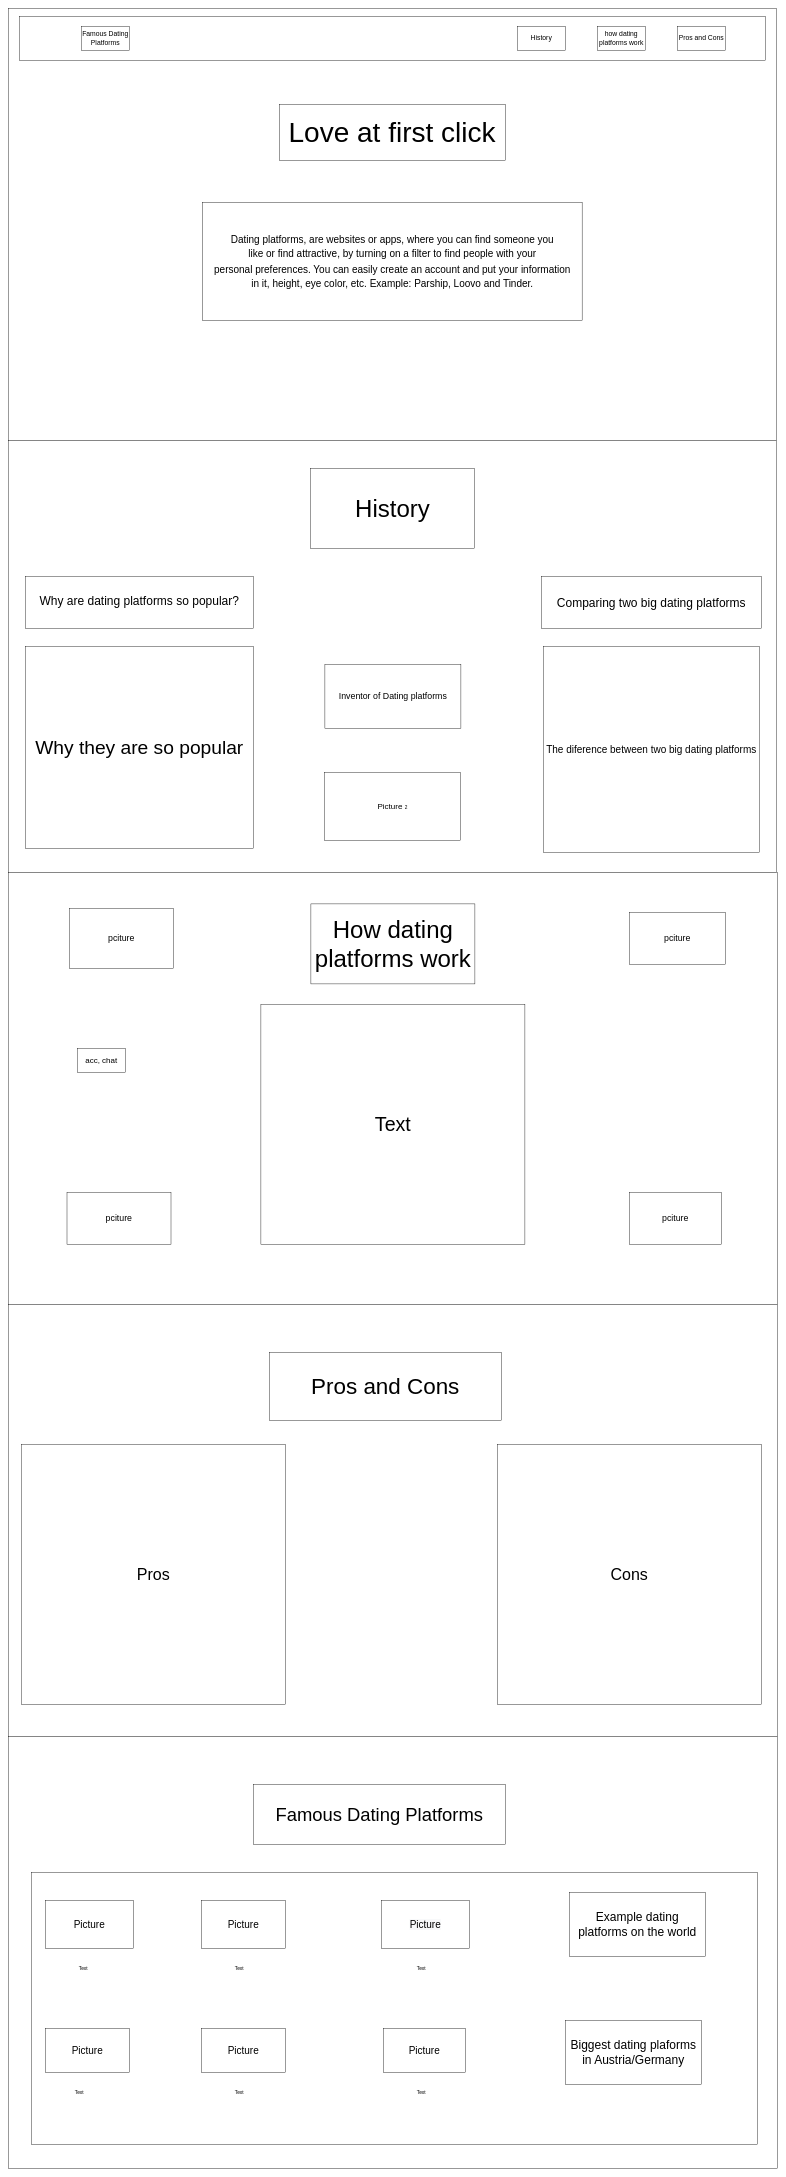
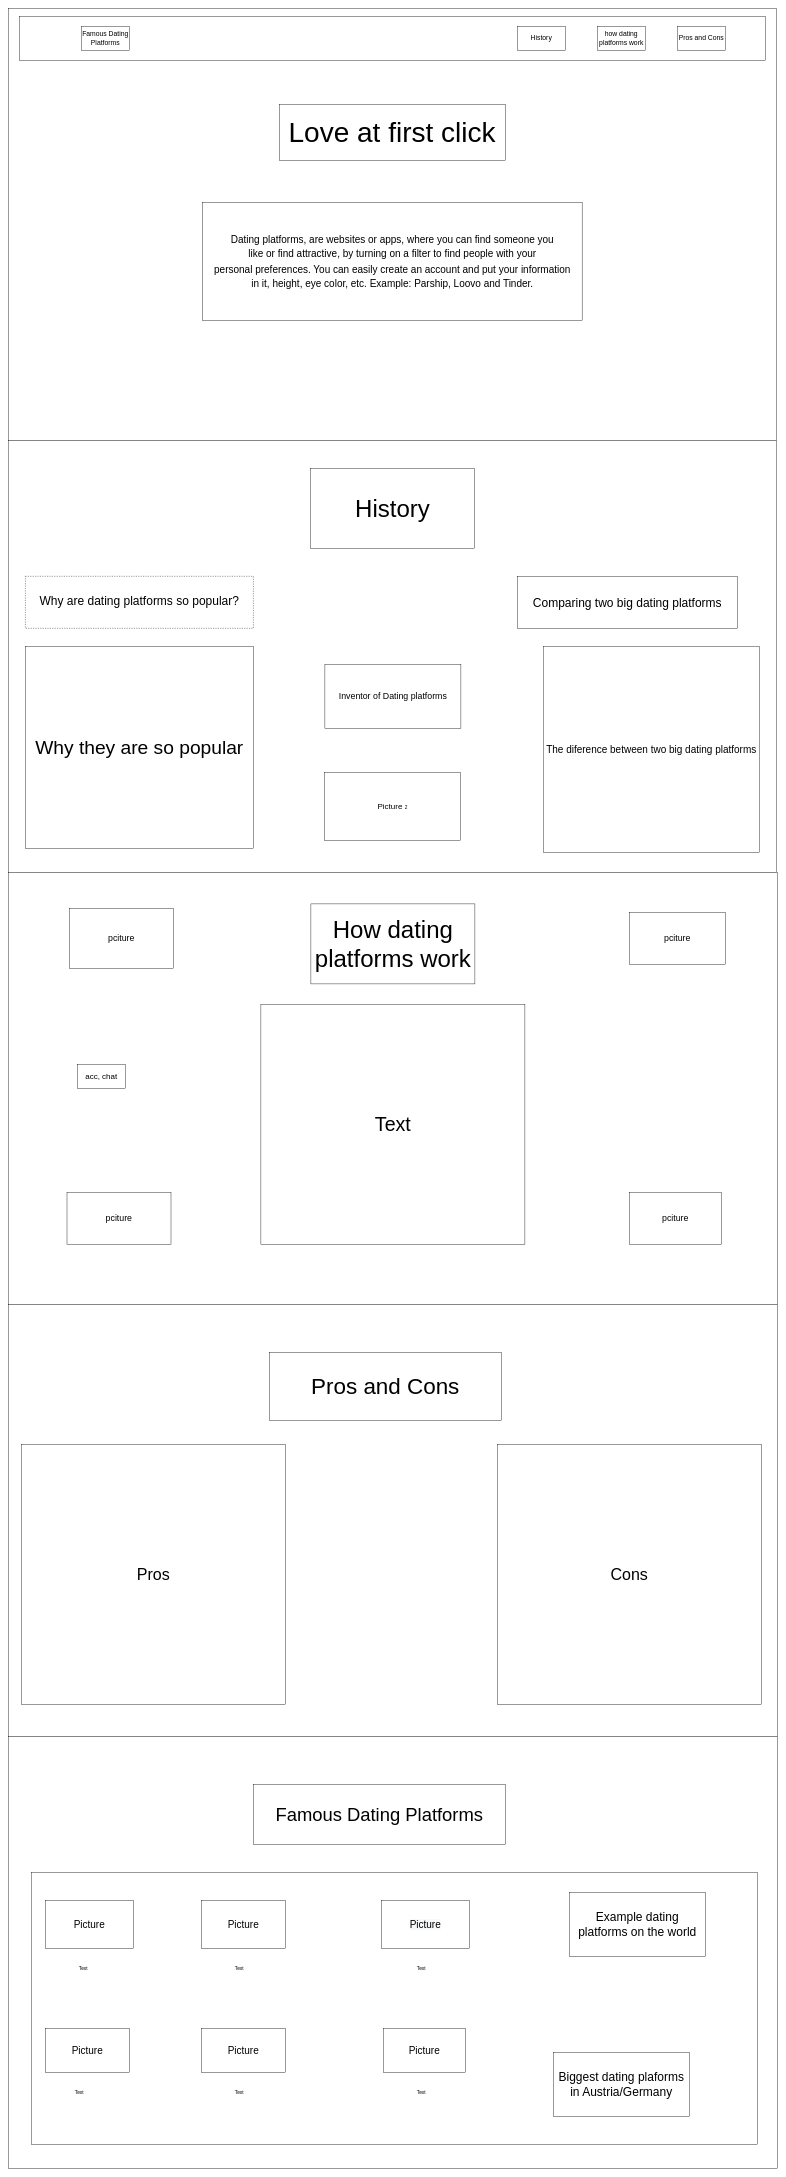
node "Why are dating platforms so popular?": style solid -> dashed
node "Comparing two big dating platforms": moved (651, 602) -> (627, 602)
node "acc, chat": moved (101, 1060) -> (101, 1076)
node "Biggest dating plaforms in Austria/Germany": moved (633, 2052) -> (621, 2084)
